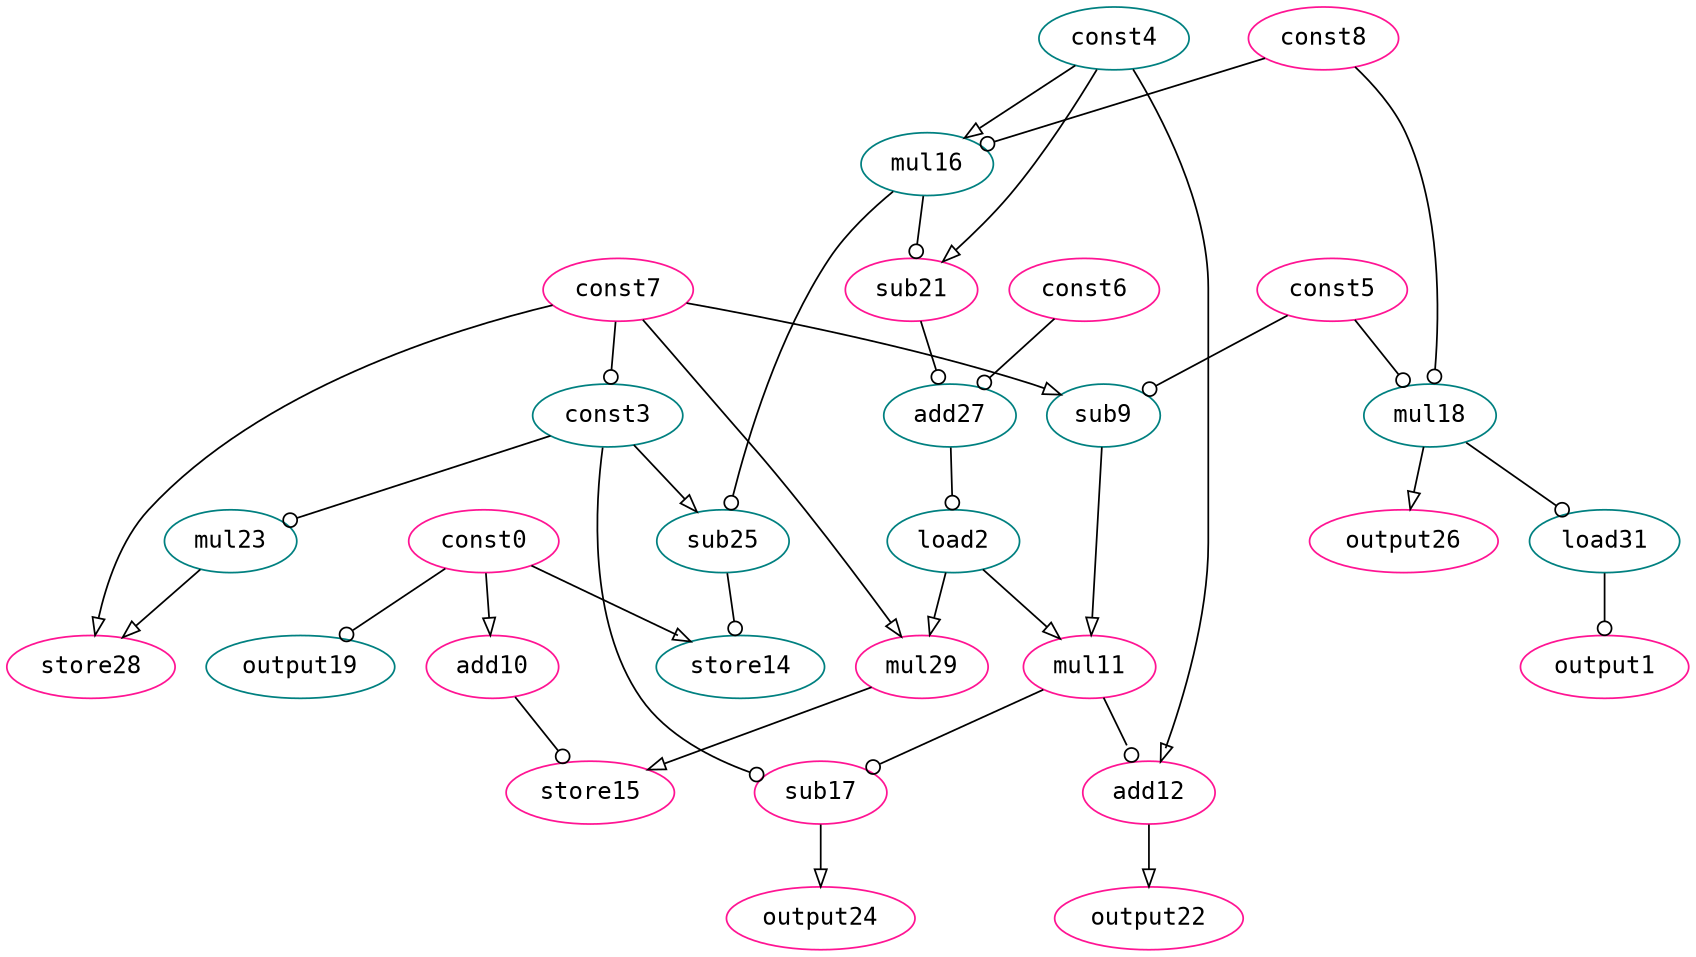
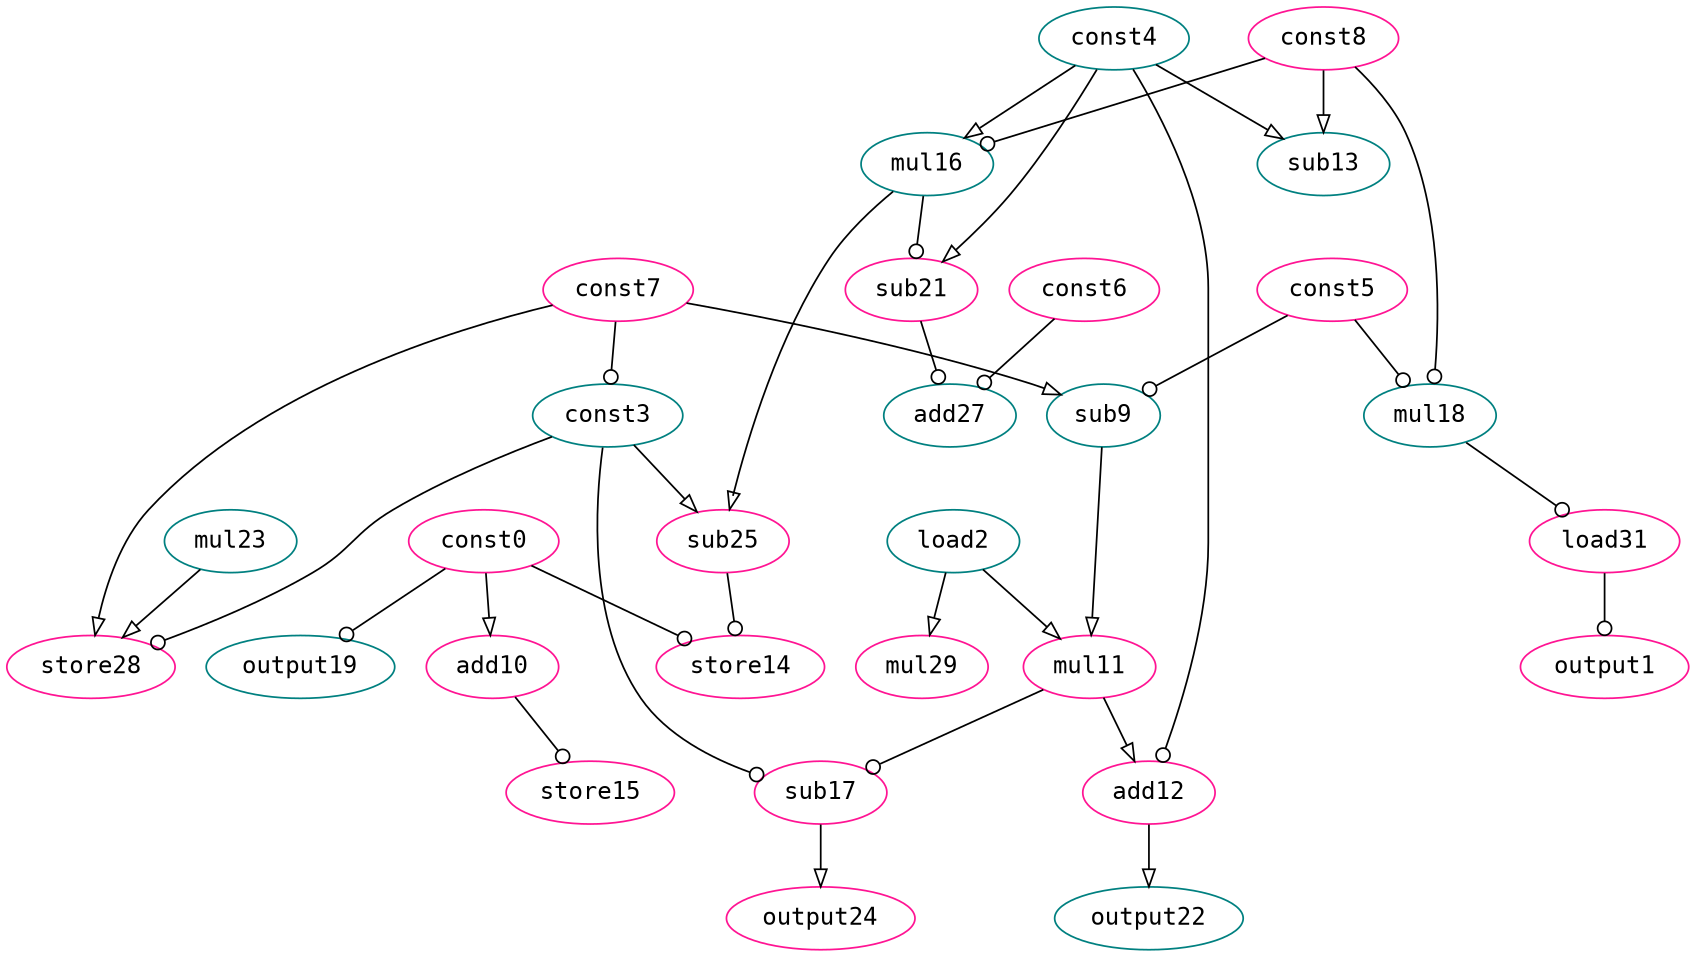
node "sub13": added
edge "mul16" -> "sub25": arrowhead odot -> onormal
edge "const4" -> "add12": arrowhead onormal -> odot
edge "const7" -> "mul29": removed
edge "add27" -> "load2": removed
edge "const3" -> "mul23": now "const3" -> "store28"
node "sub25": color teal -> deeppink
node "output26": removed
node "load31": color teal -> deeppink
edge "const0" -> "store14": arrowhead onormal -> odot
node "store14": color teal -> deeppink
edge "mul11" -> "add12": arrowhead odot -> onormal
edge "mul29" -> "store15": removed
node "output22": color deeppink -> teal
